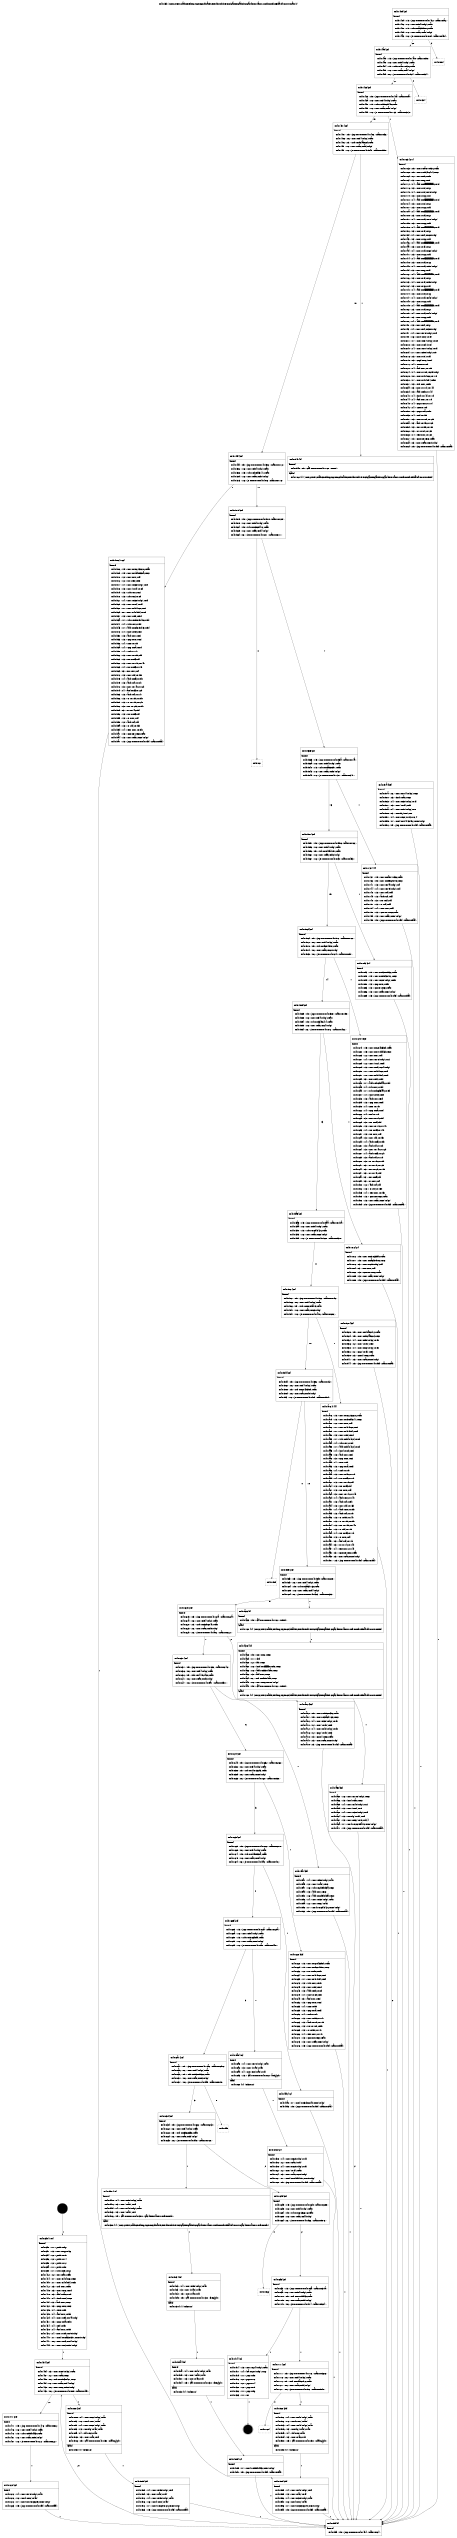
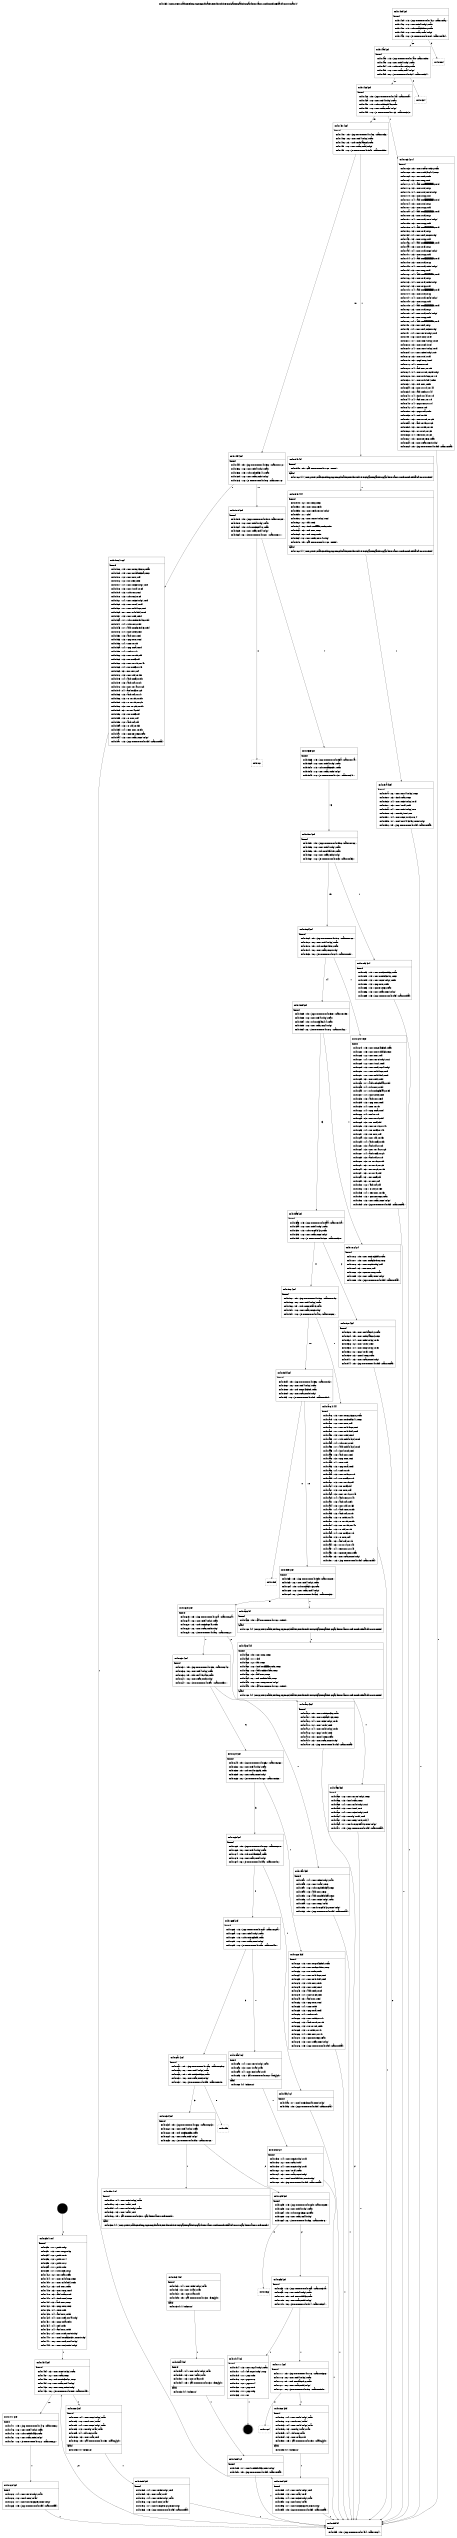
node "0x40194e [44]": added
node "0x401737 [44]": removed
edge "0x4015a5 [28]" -> "0x401928 [33]": added, label "2"
edge "0x401872 [27]" -> "0x401d9f [5]": removed, label "1"
edge "0x401bb8 [19]" -> "0x401bcb [15]": removed, label "1"
